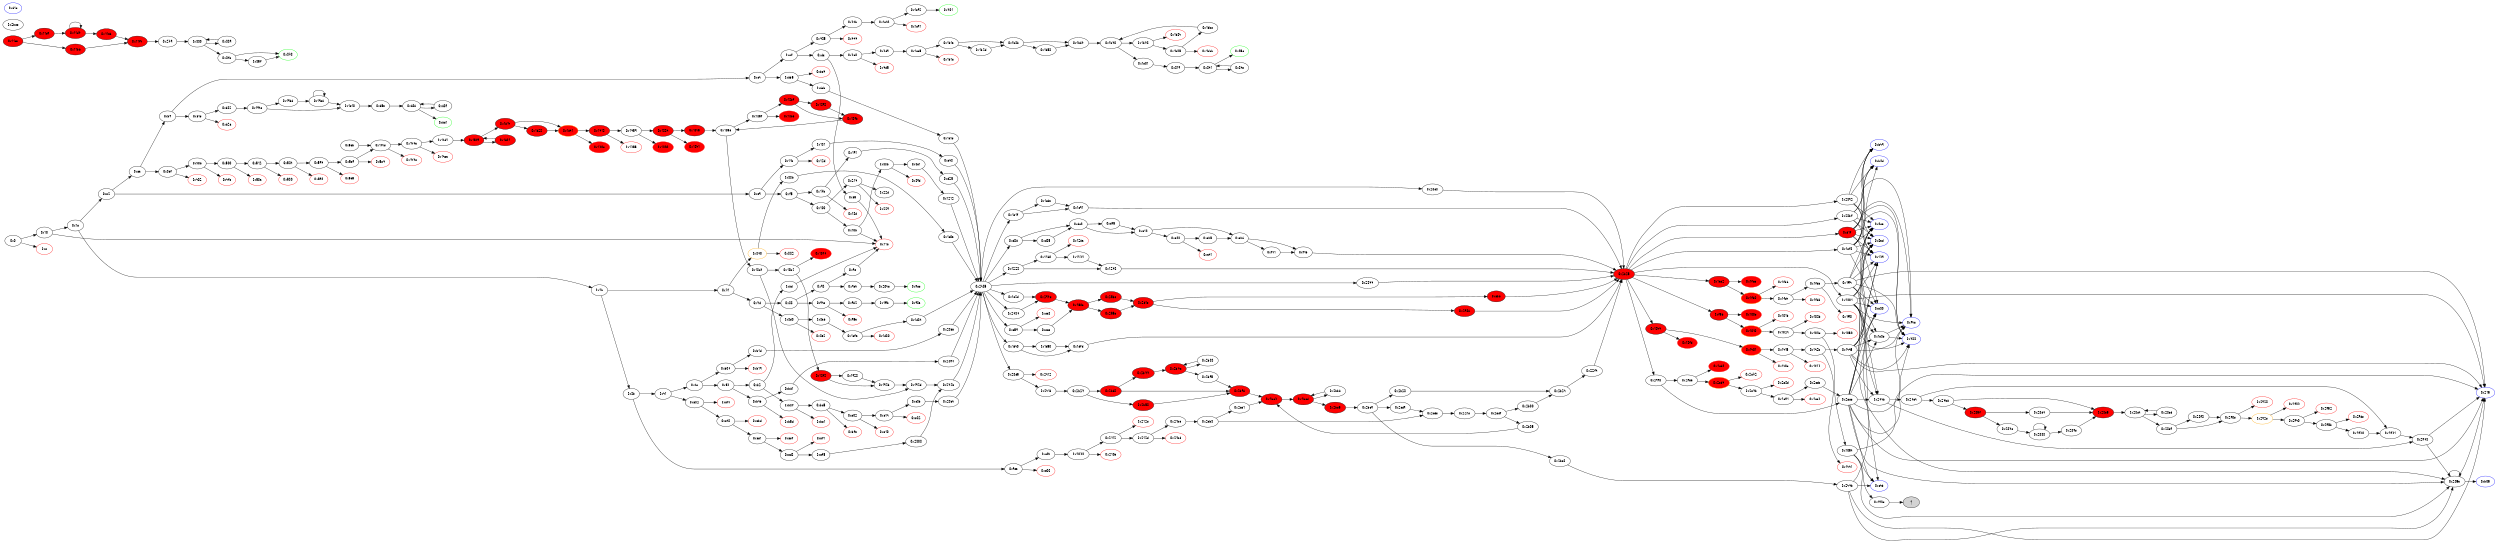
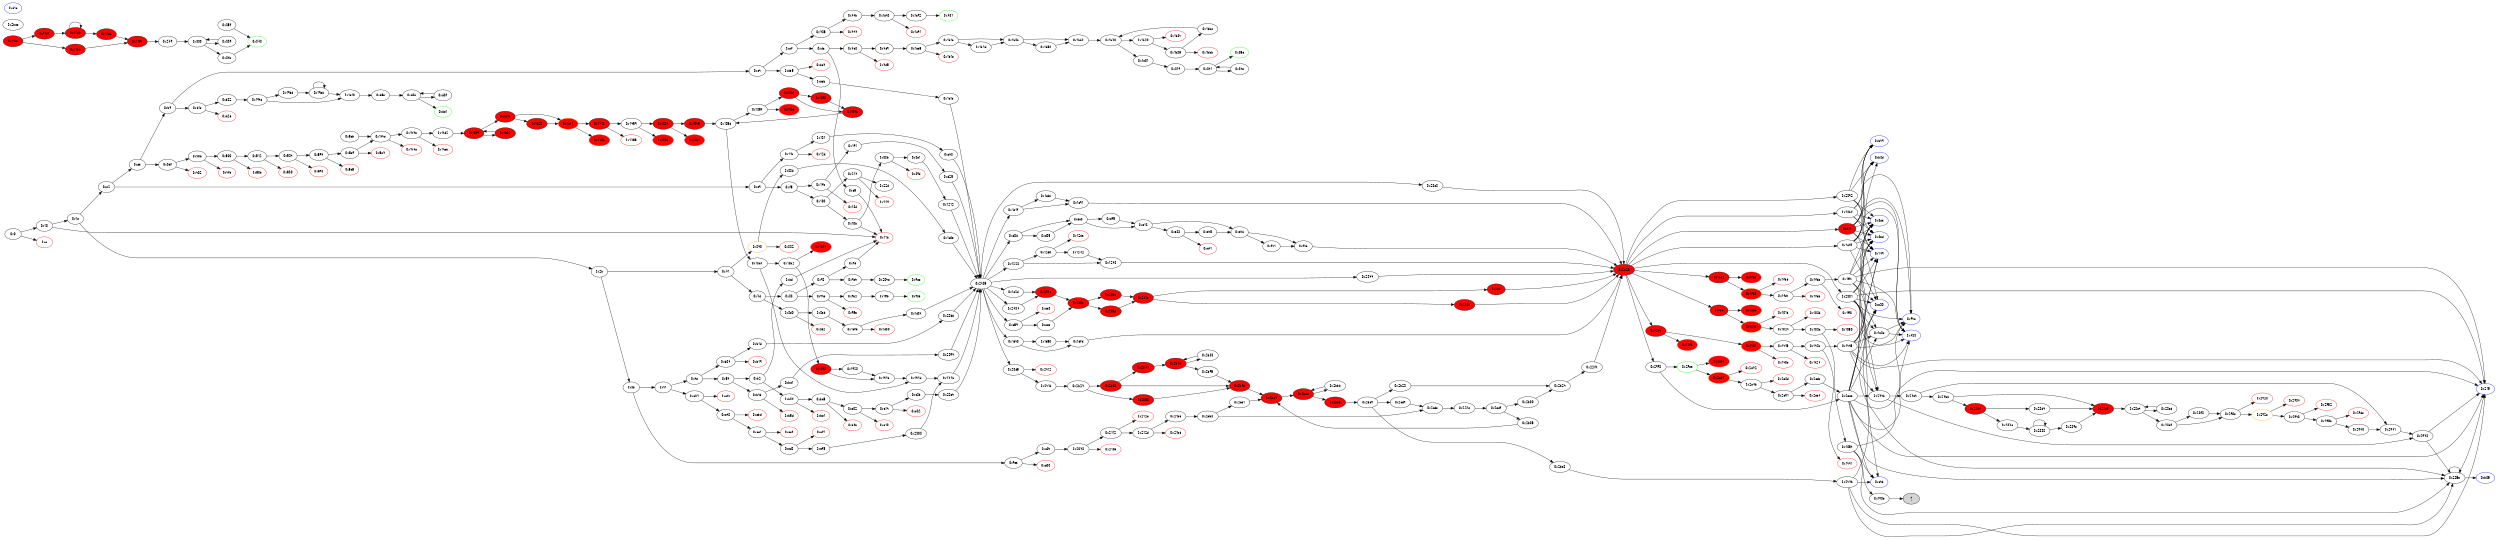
edge "0x34b" -> "0x35f": removed
node "0x29ae": color black -> green
